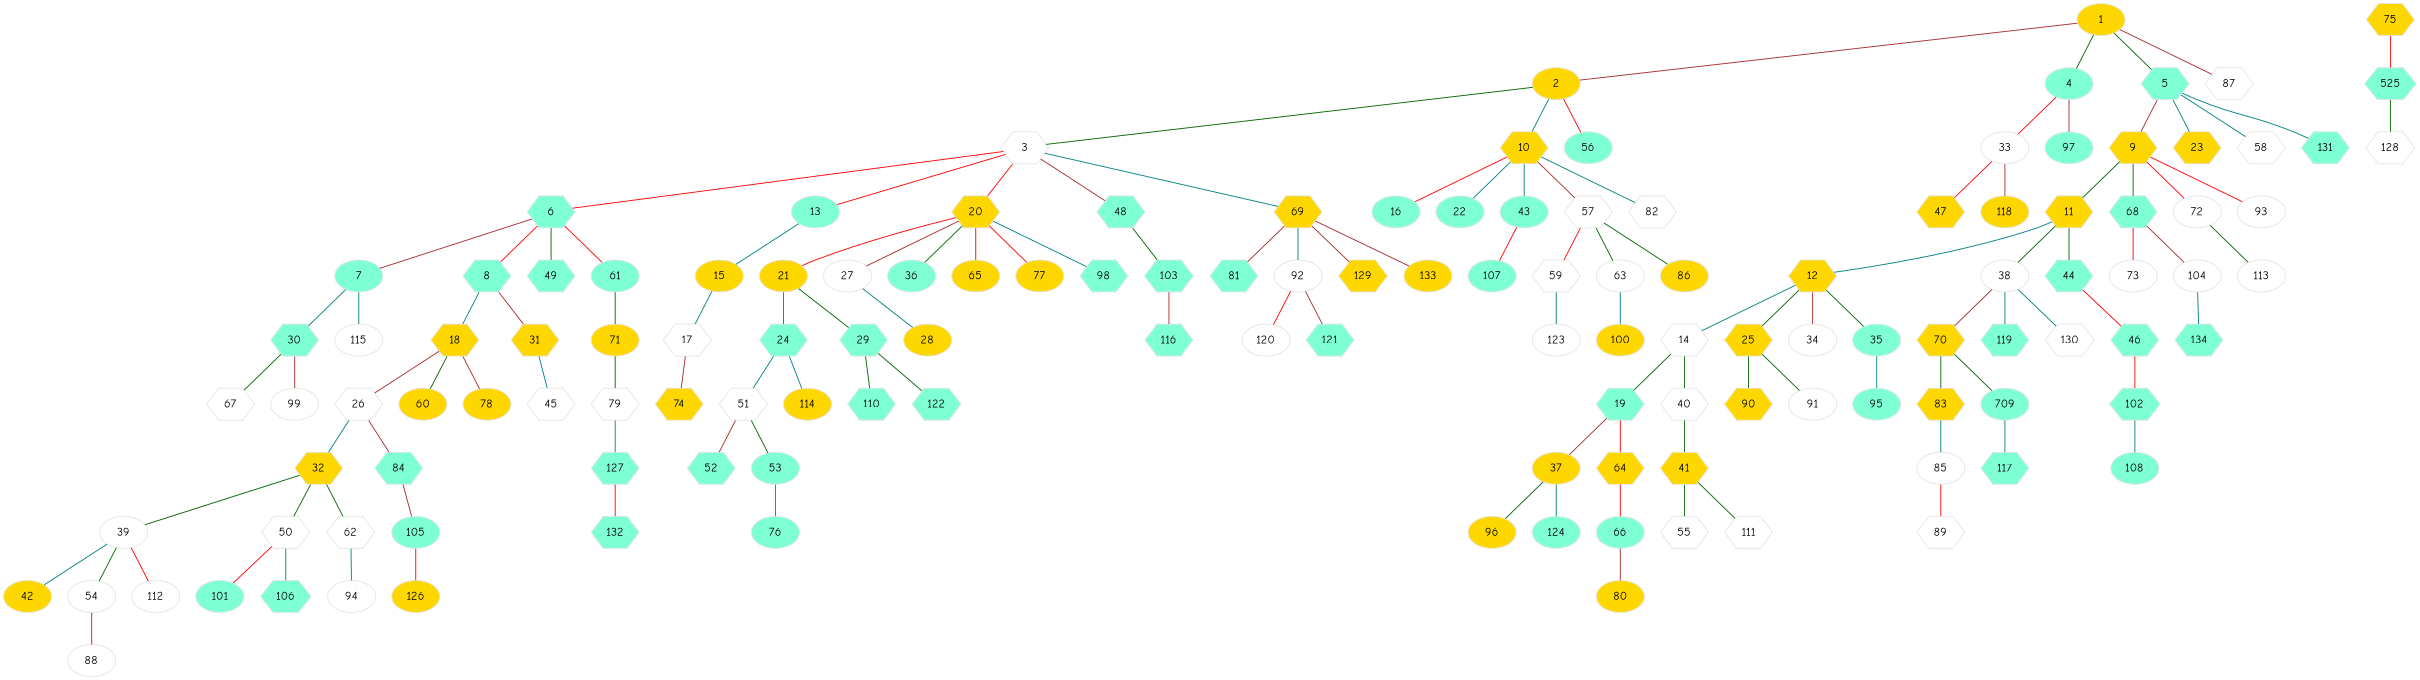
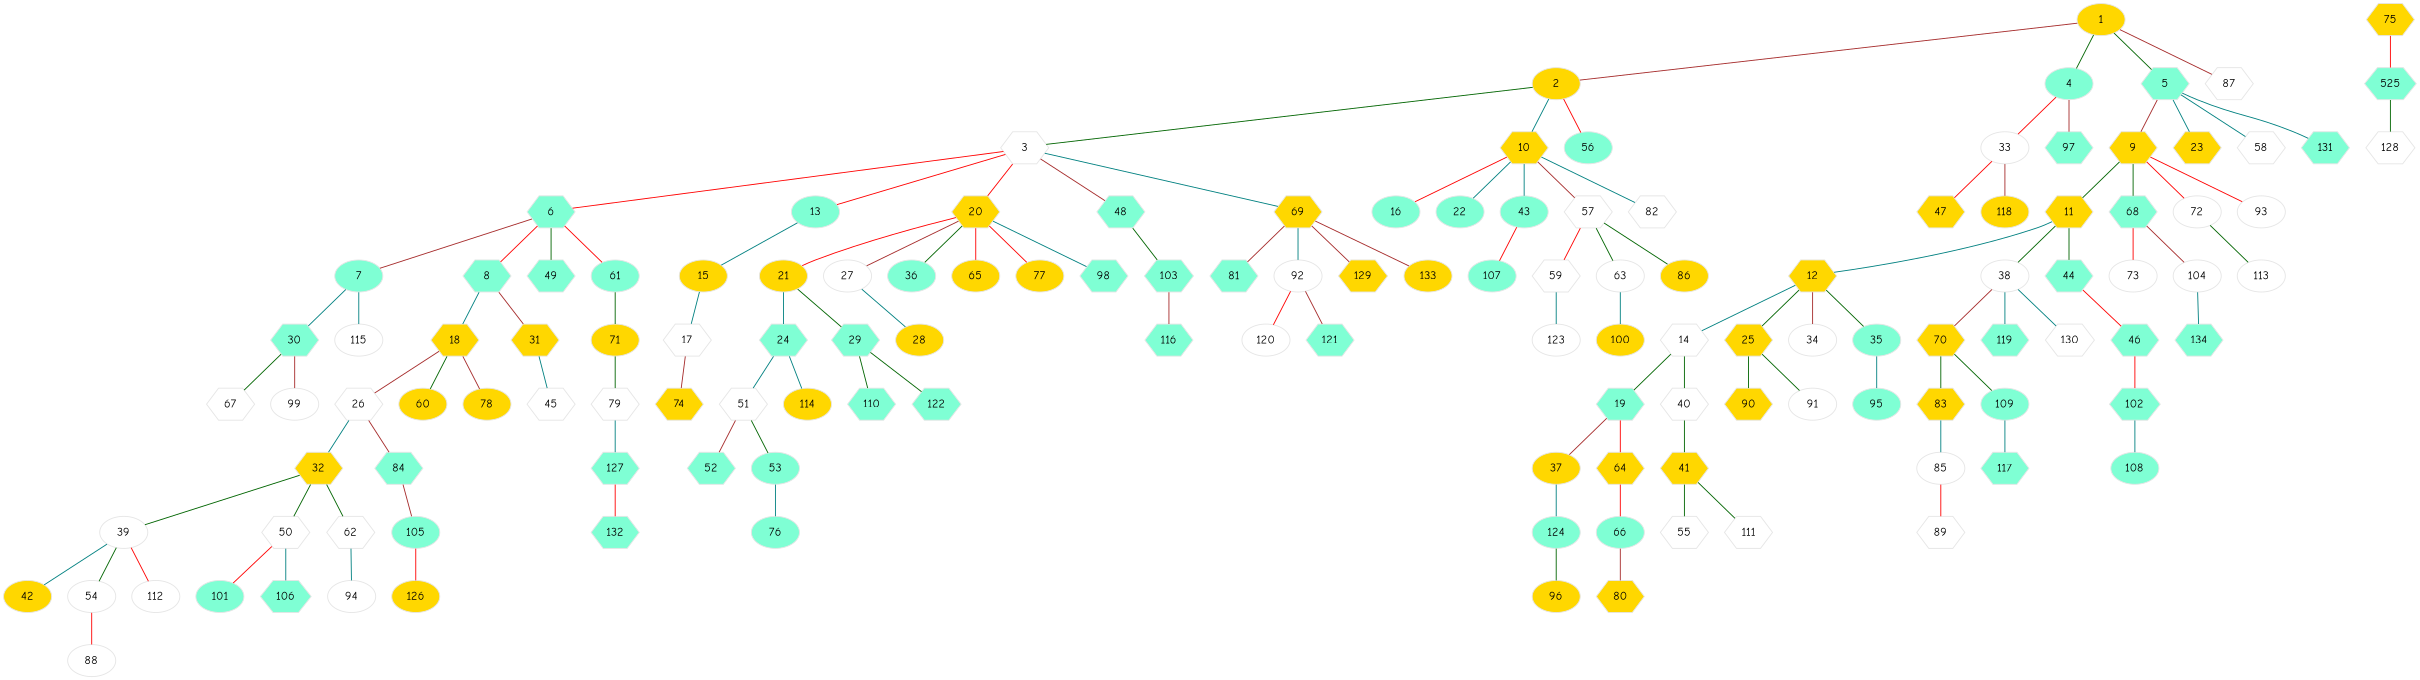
node "97": shape ellipse -> hexagon
node "709": label "709" -> "109"
edge "37" -- "96": now "124" -- "96"
node "80": shape ellipse -> hexagon
